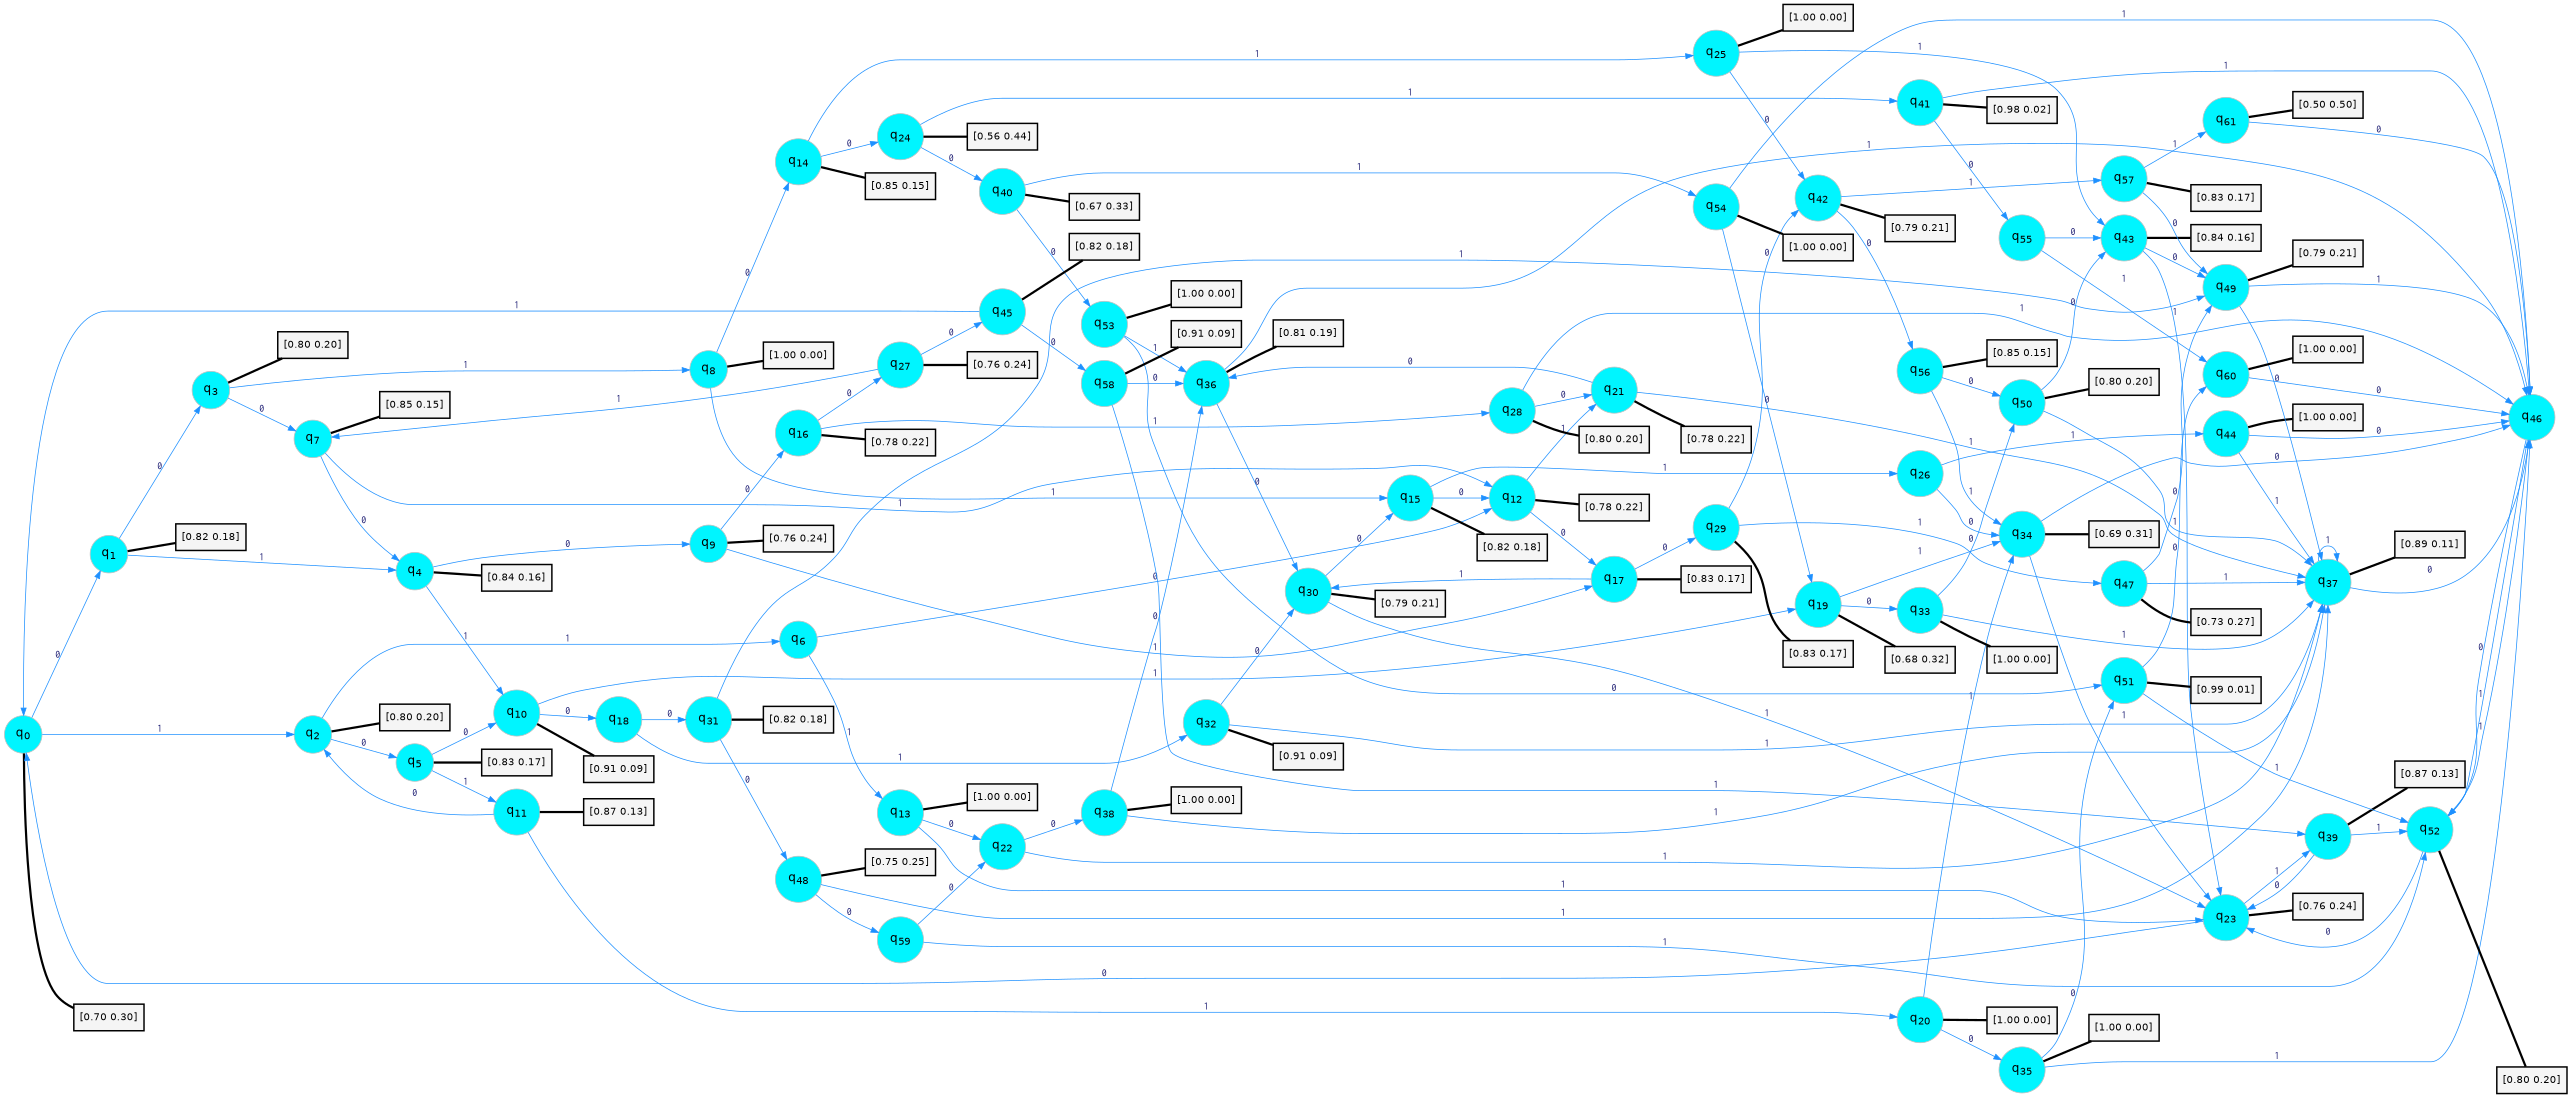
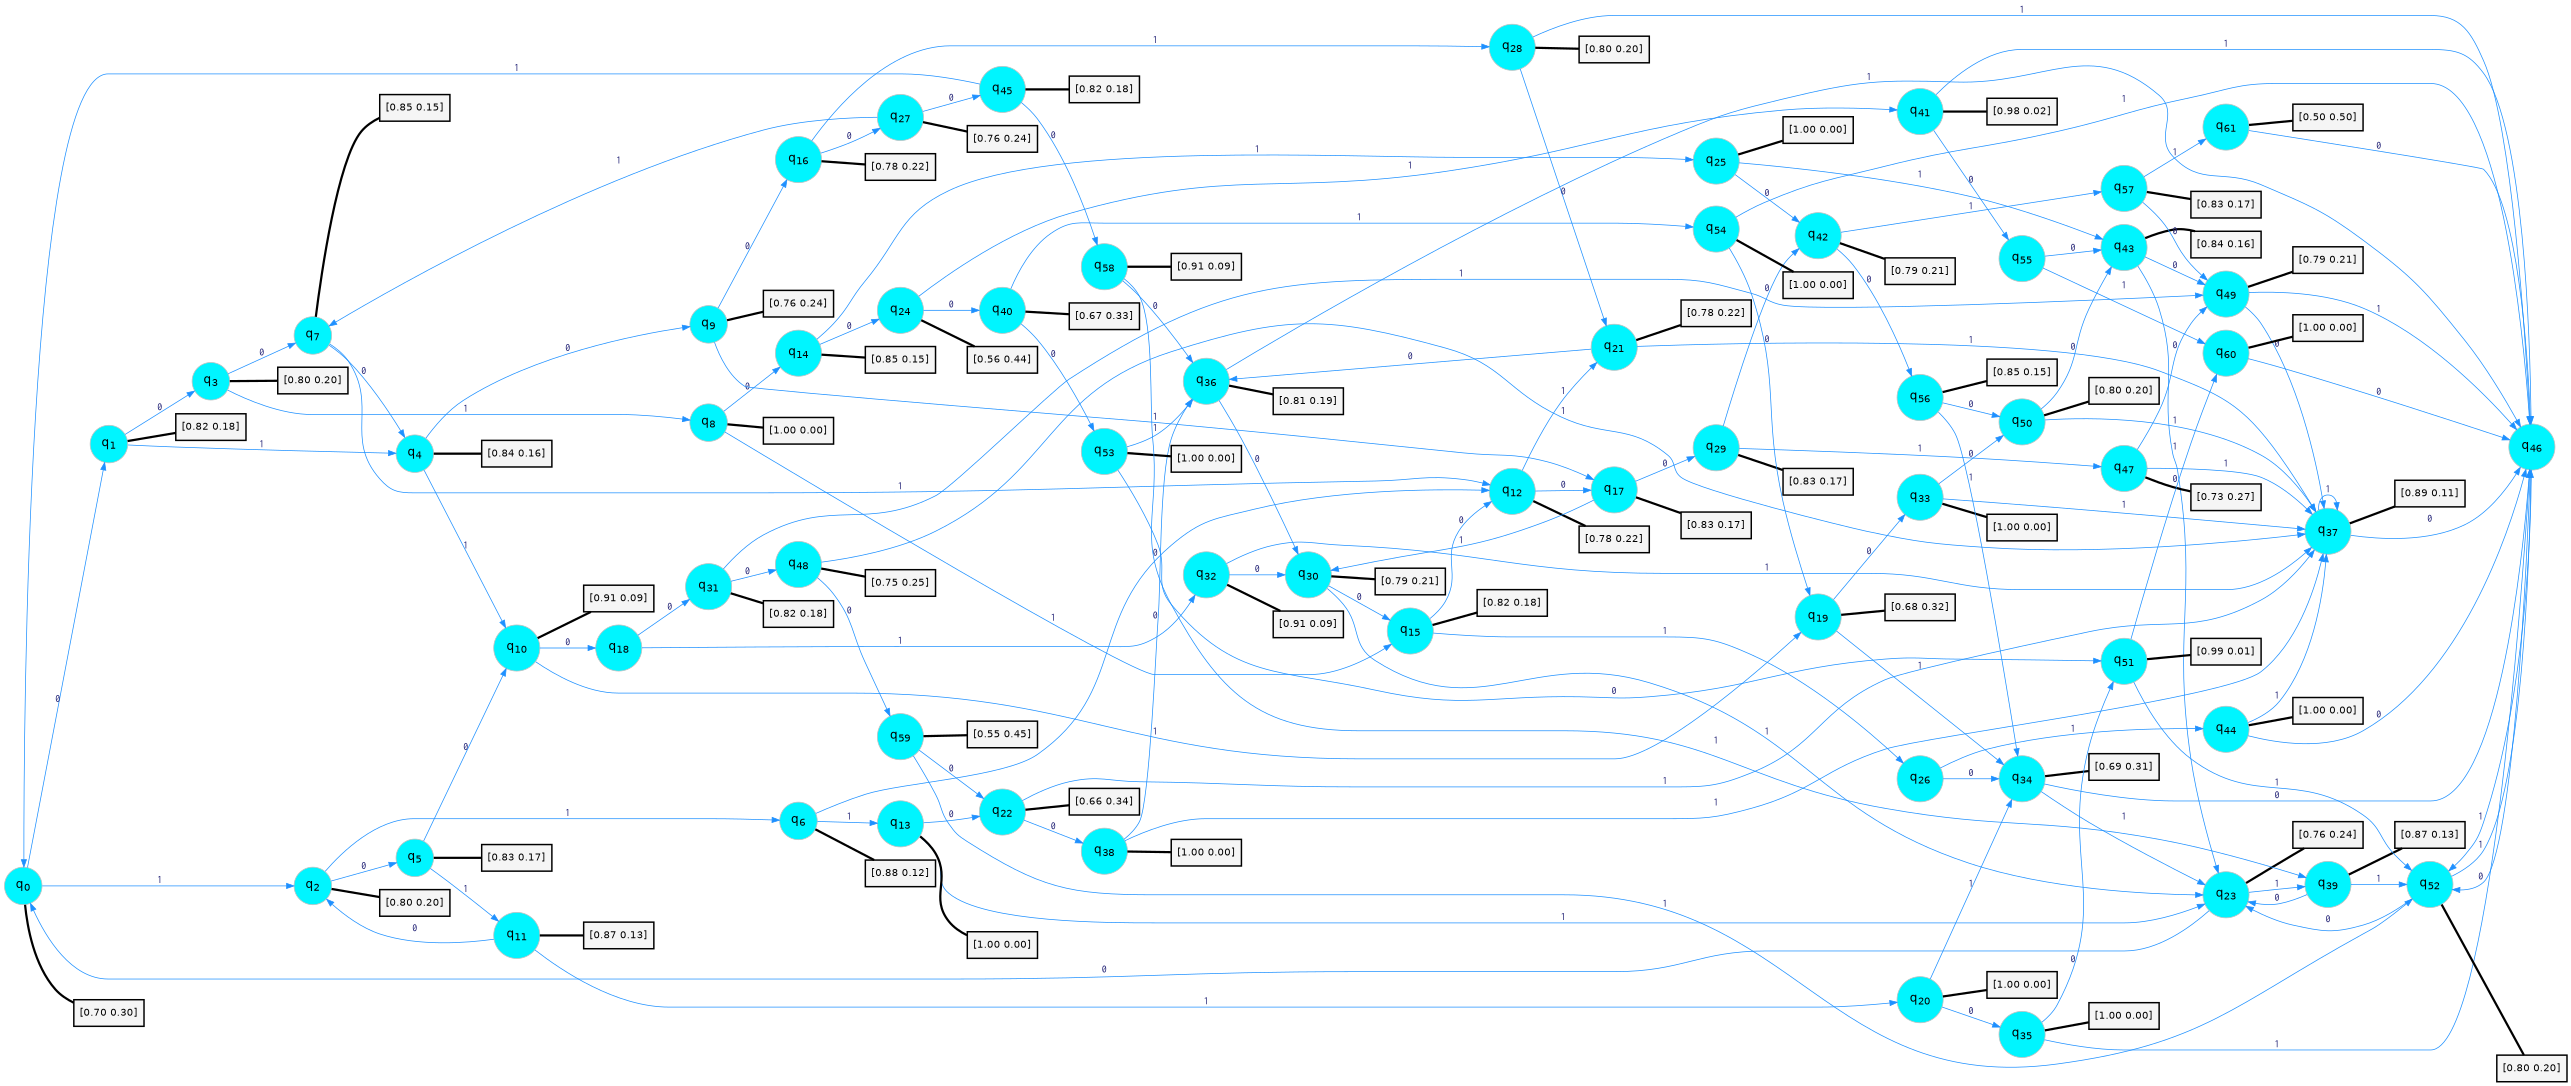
node "[0.55 0.45]": added
node "[0.66 0.34]": added
node "[0.88 0.12]": added
